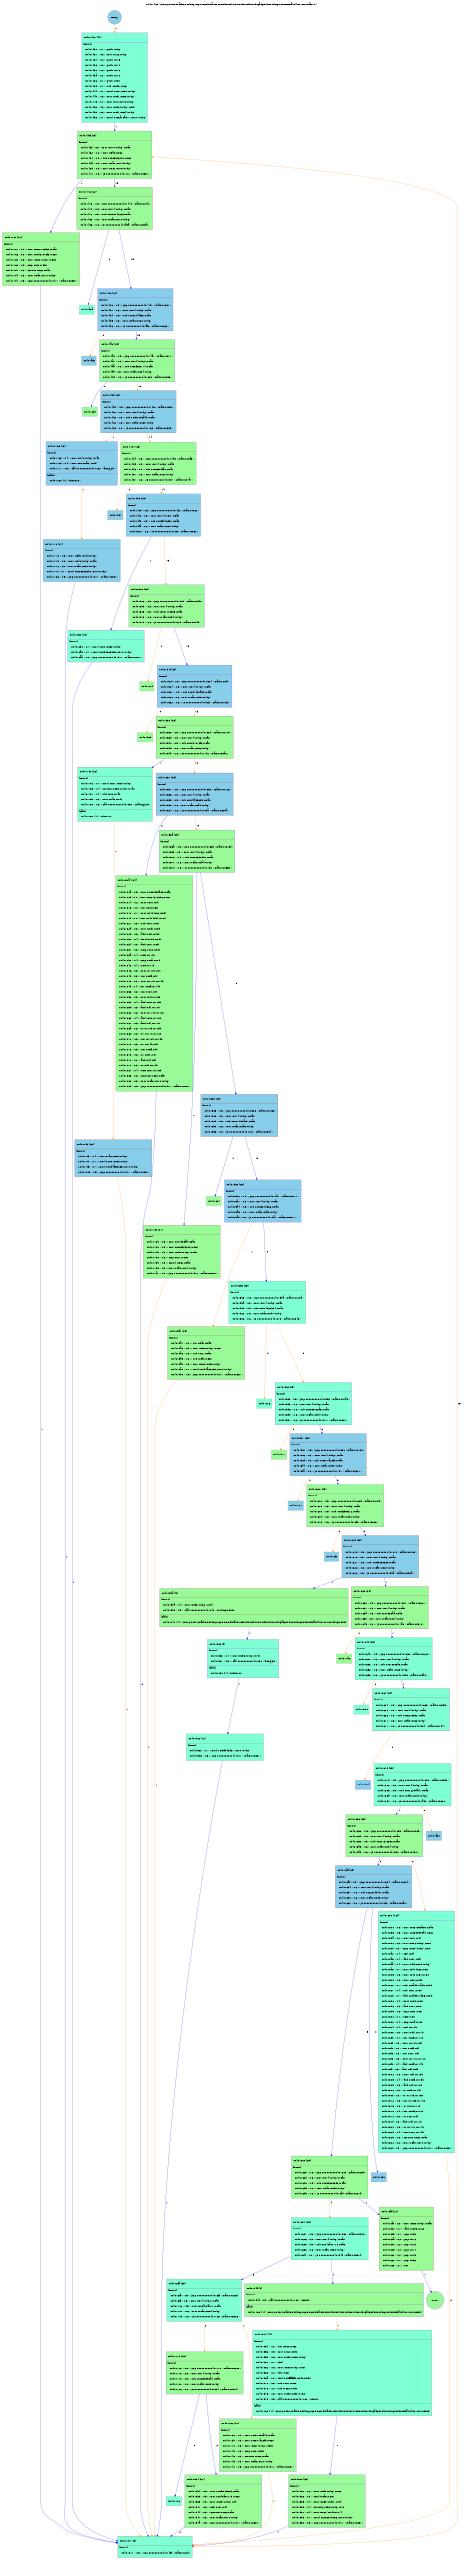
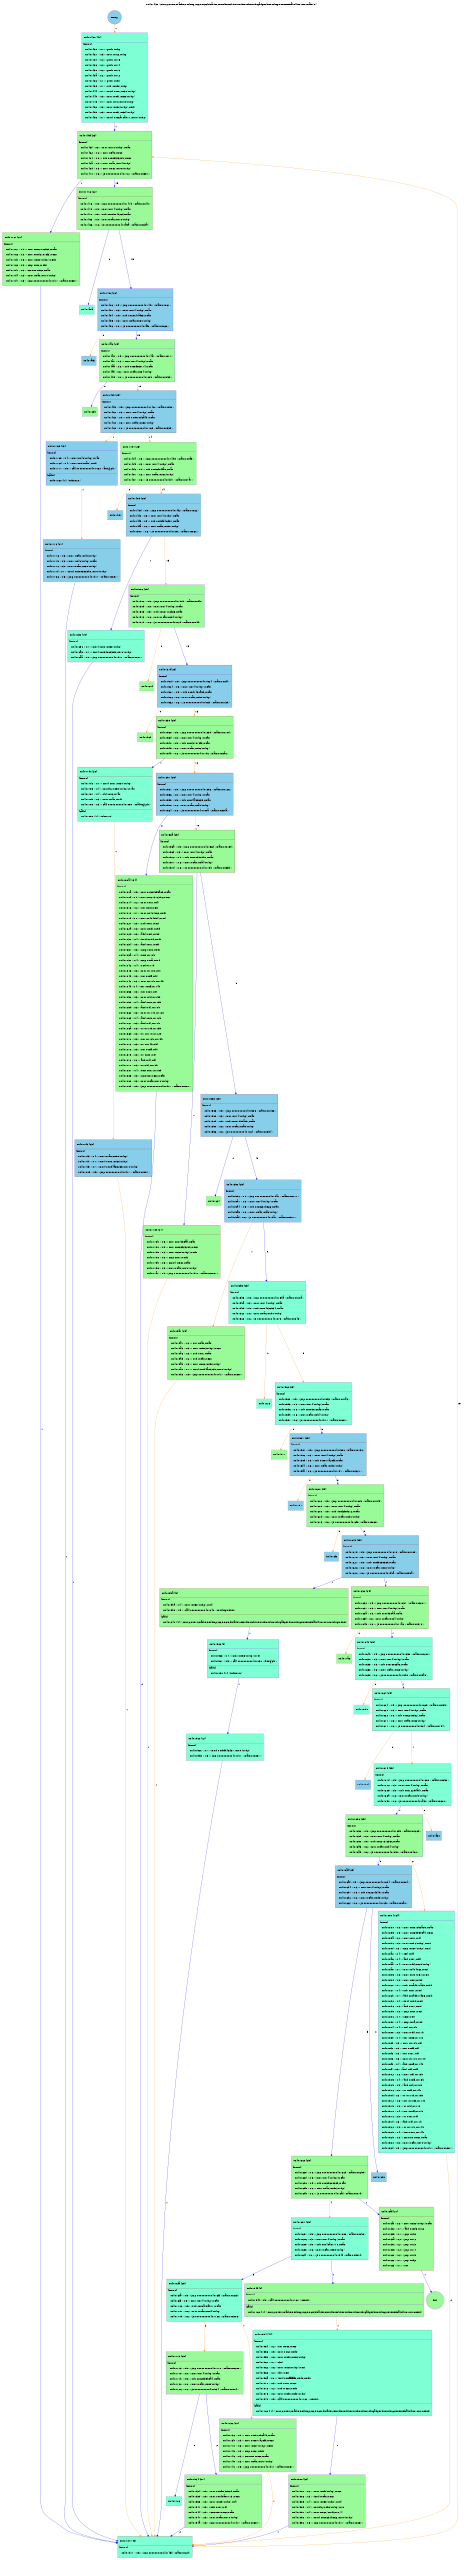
node "0x40156a [25]": color purple -> brown
edge "0x401664 [25]" -> "0x40167d [25]": added, label "7"
node "Users": label "Users" -> "Exit"
